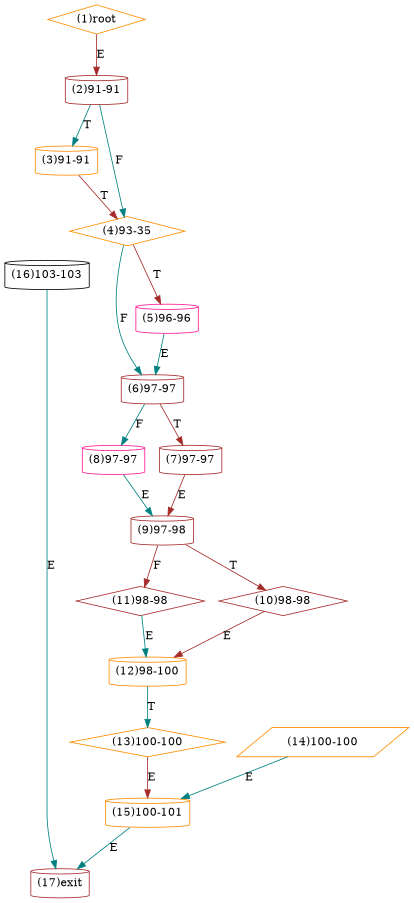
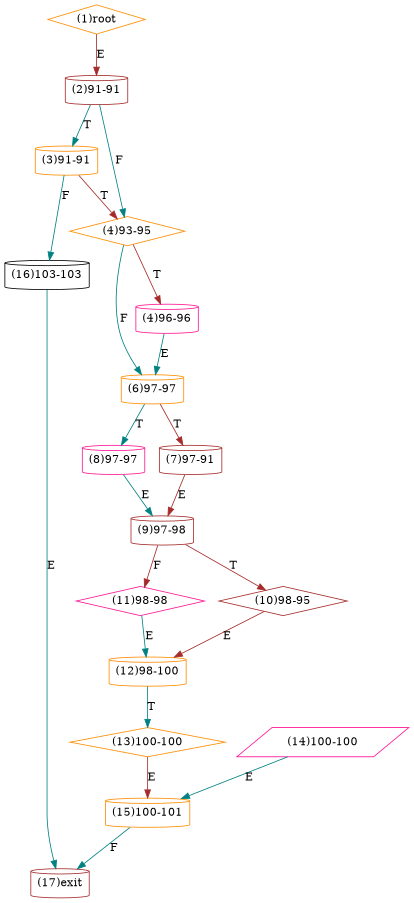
edge "(3)91-91" -> "(16)103-103": added, label "F"
node "(4)93-35": label "(4)93-35" -> "(4)93-95"
node "(5)96-96": label "(5)96-96" -> "(4)96-96"
node "(6)97-97": color brown -> darkorange
edge "(6)97-97" -> "(8)97-97": label "F" -> "T"
node "(7)97-97": label "(7)97-97" -> "(7)97-91"
node "(11)98-98": color brown -> deeppink
node "(10)98-98": label "(10)98-98" -> "(10)98-95"
node "(14)100-100": color darkorange -> deeppink
edge "(15)100-101" -> "(17)exit": label "E" -> "F"
